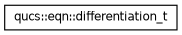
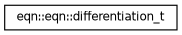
node "qucs::eqn::differentiation_t": label "qucs::eqn::differentiation_t" -> "eqn::eqn::differentiation_t"
